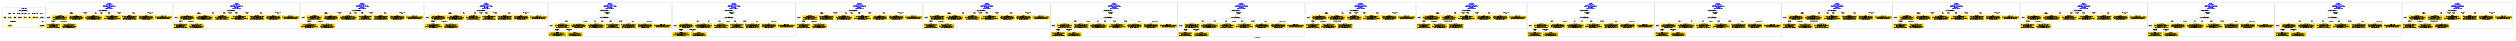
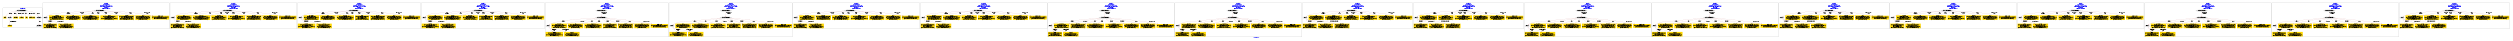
node "Object": label "Object" -> "Description"
node "Dimensions": fillcolor lightgray -> gold
node "Medium": removed
node "Classification": fillcolor gold -> lightgray
